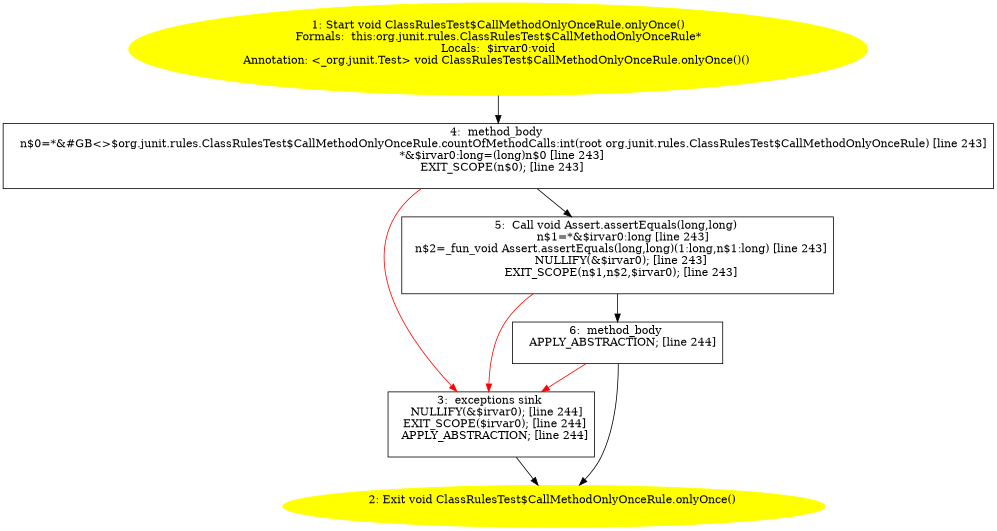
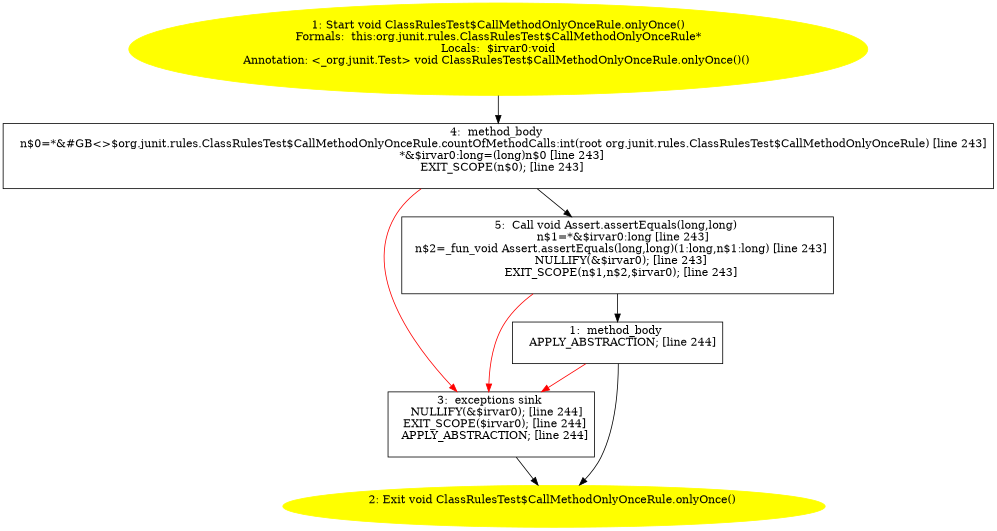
node "6:  method_body APPLY_ABSTRACTION; [line 244]": label "6:  method_body APPLY_ABSTRACTION; [line 244]" -> "1:  method_body APPLY_ABSTRACTION; [line 244]"
